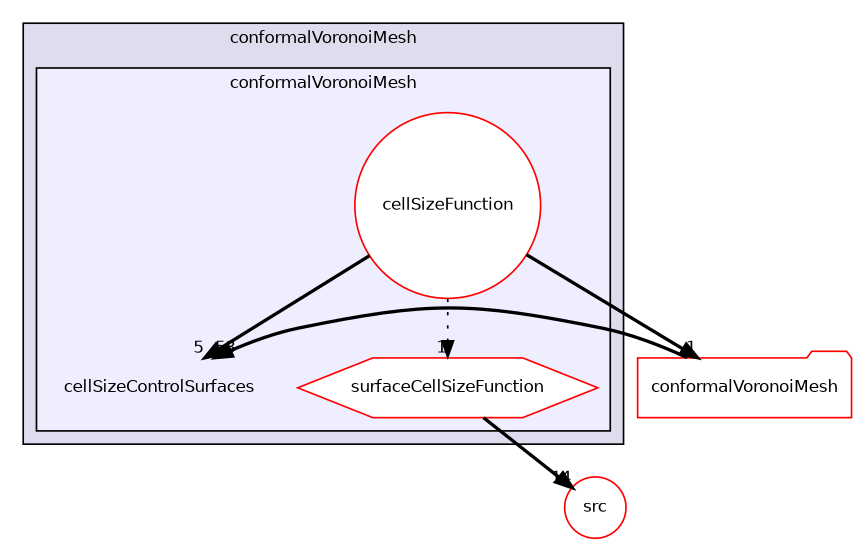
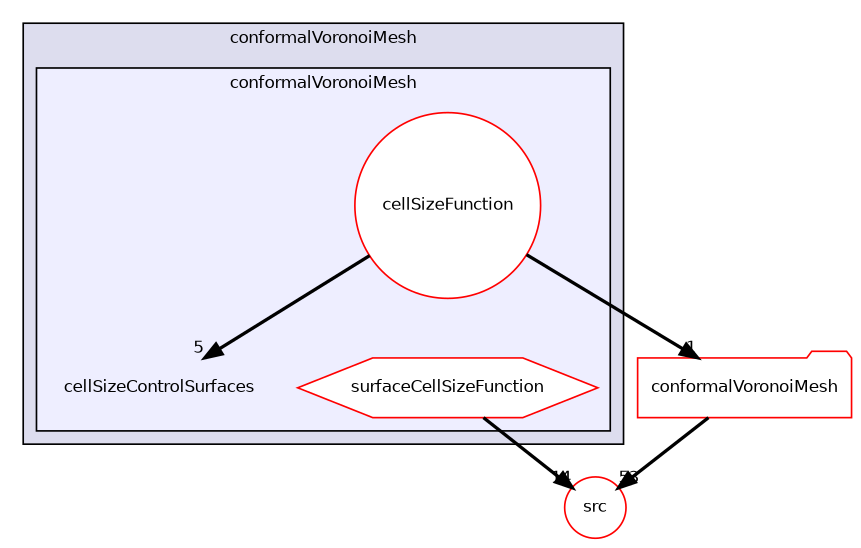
edge "conformalVoronoiMesh" -> "cellSizeControlSurfaces": now "conformalVoronoiMesh" -> "src"
edge "cellSizeFunction" -> "surfaceCellSizeFunction": removed
